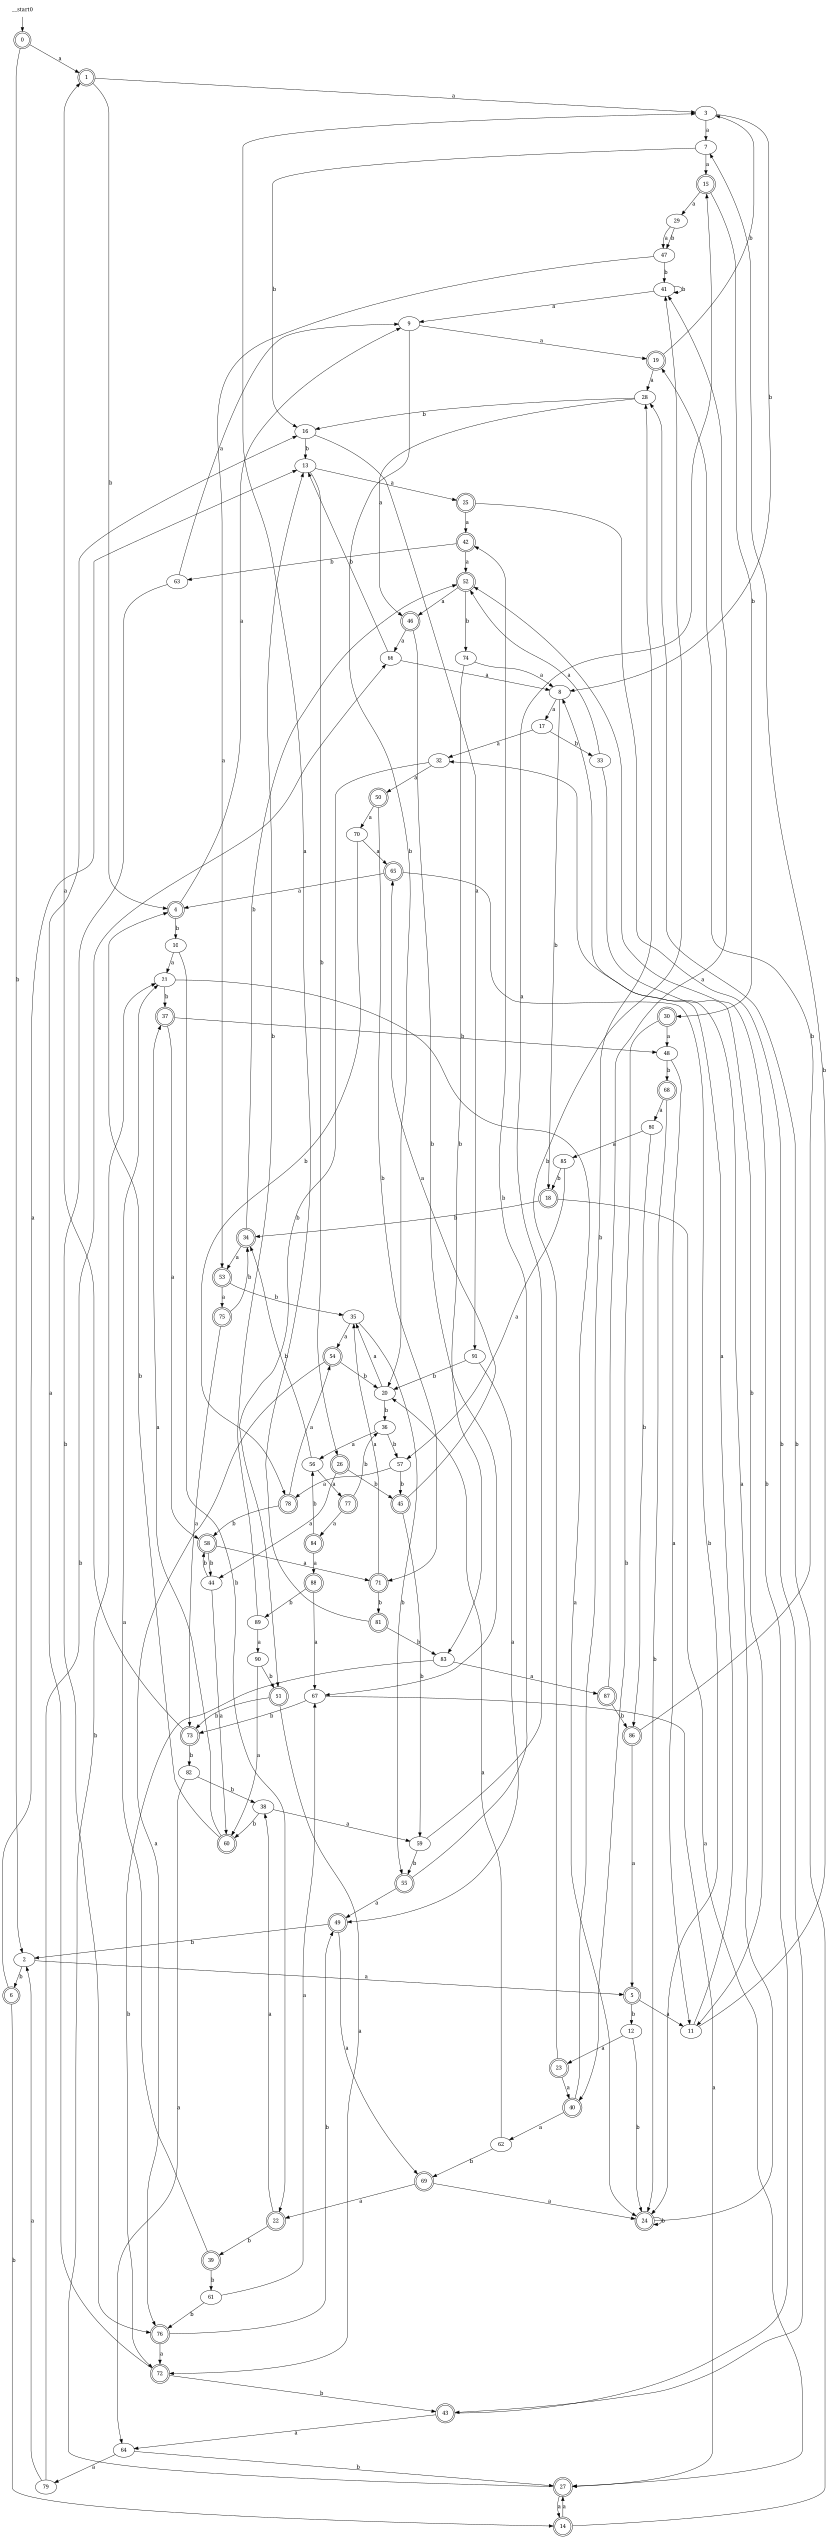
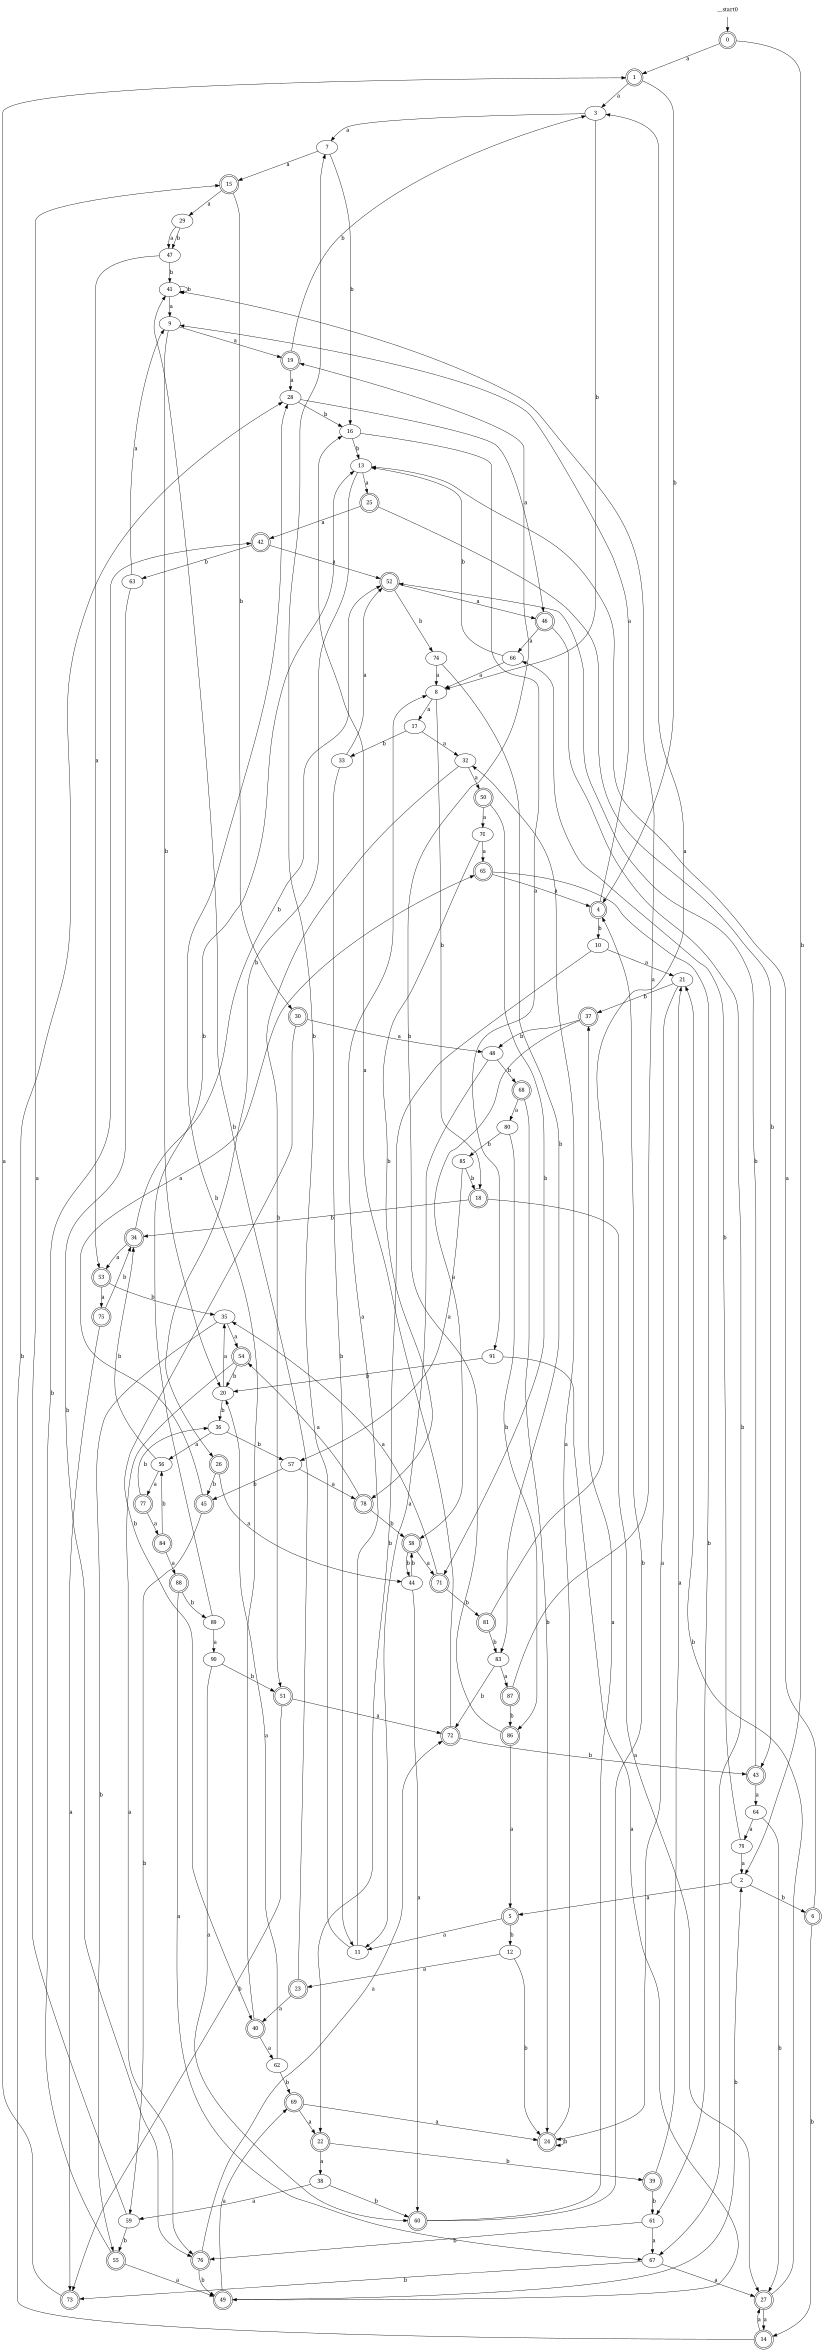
edge "80" -> "85": label "a" -> "b"
edge "65" -> "24": now "65" -> "61"
node "82": removed
